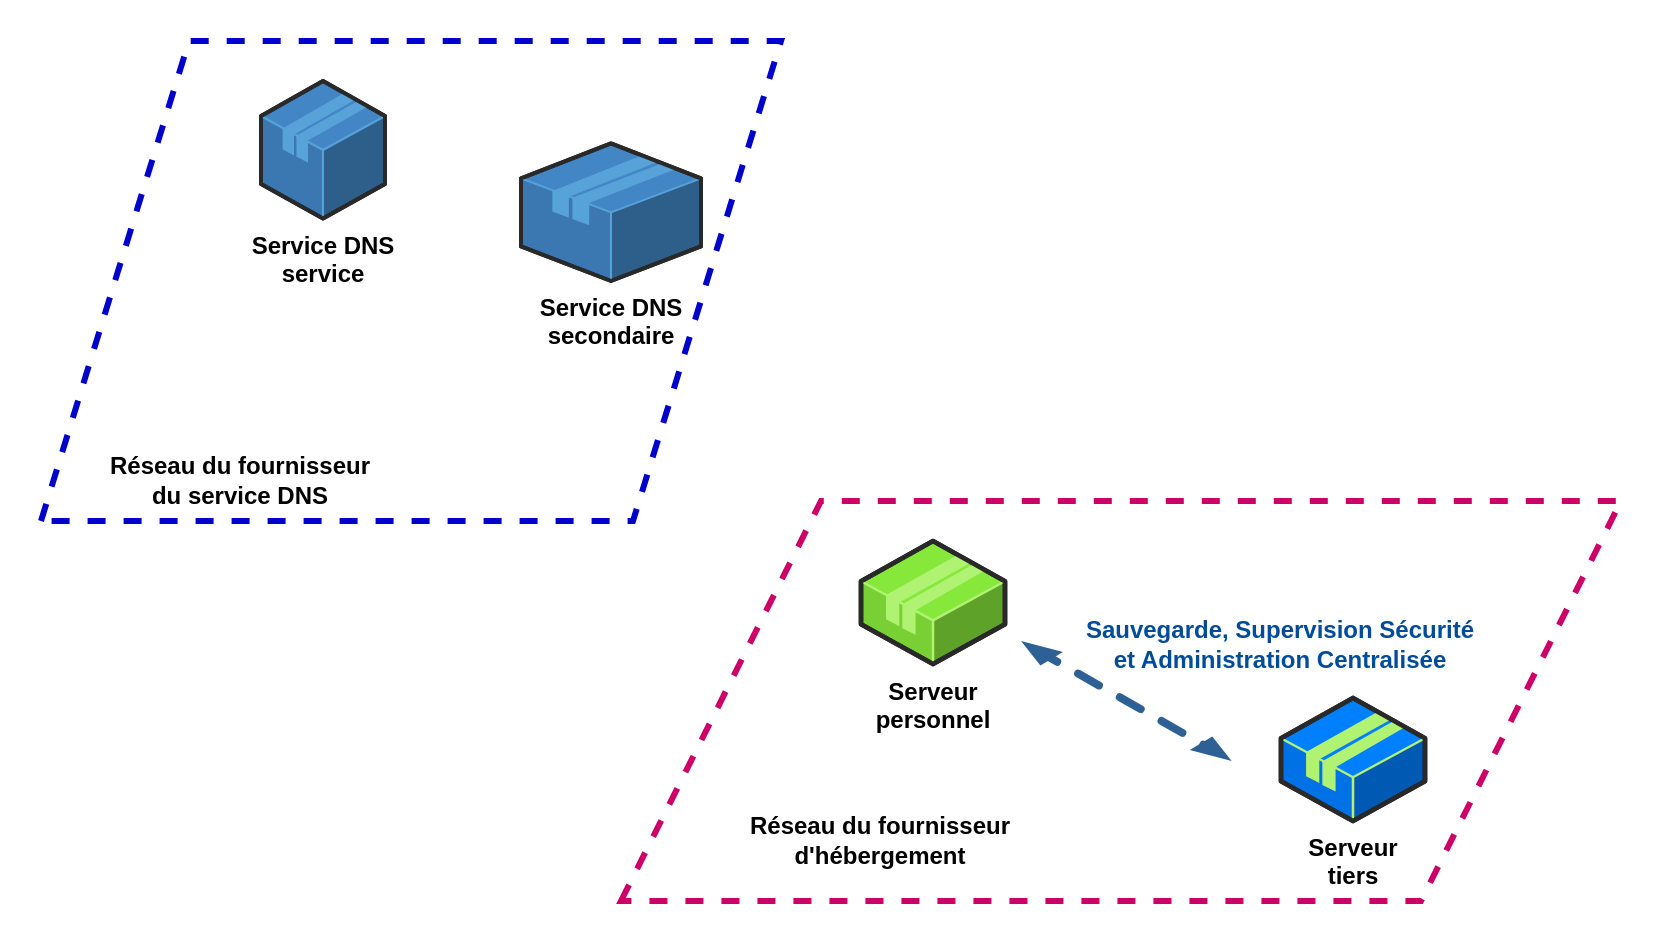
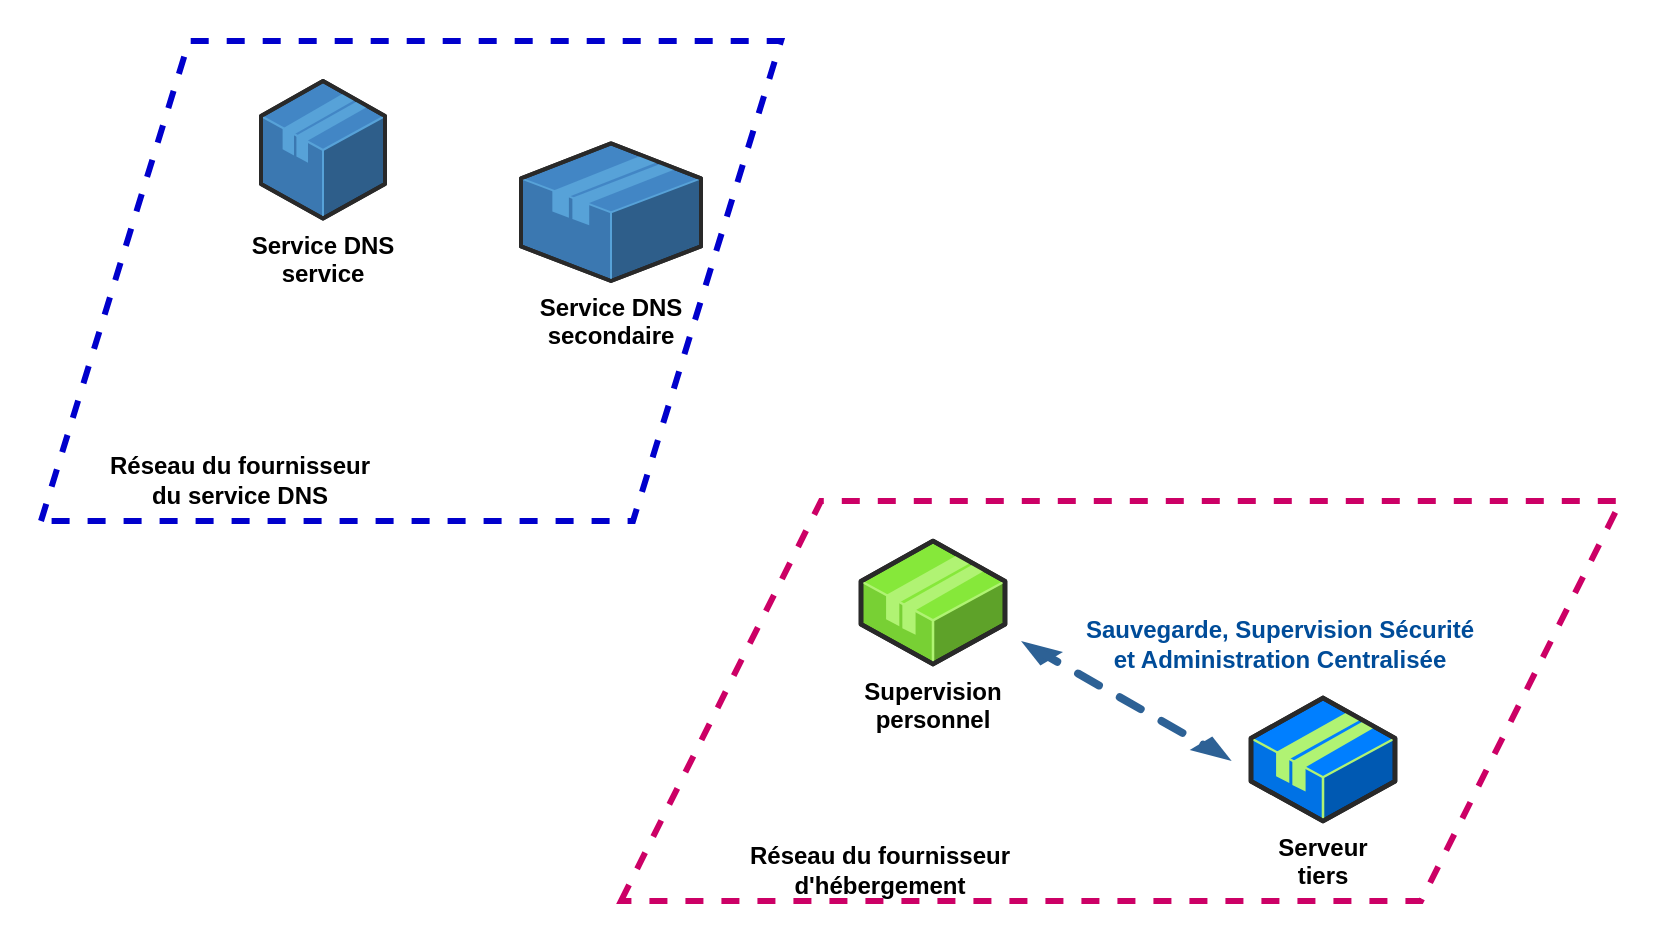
node "Serveur personnel": label "Serveur personnel" -> "Supervision personnel"
node "Serveur tiers": moved (1353, 759) -> (1323, 759)
node "Réseau du fournisseur d'hébergement": moved (881, 841) -> (881, 871)
